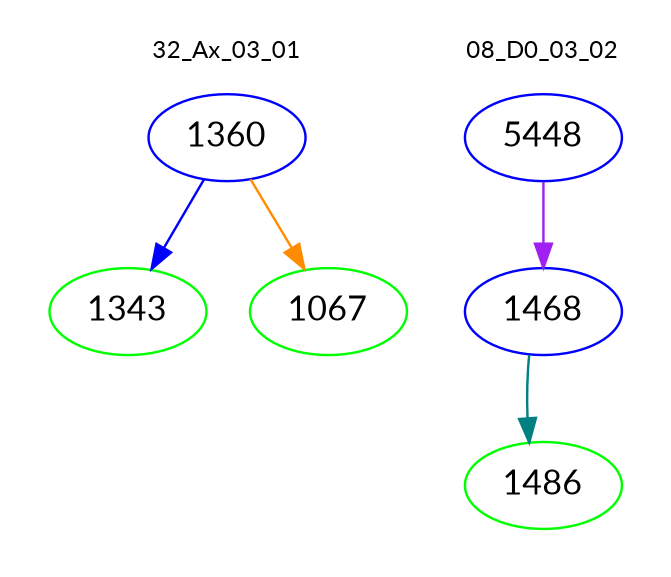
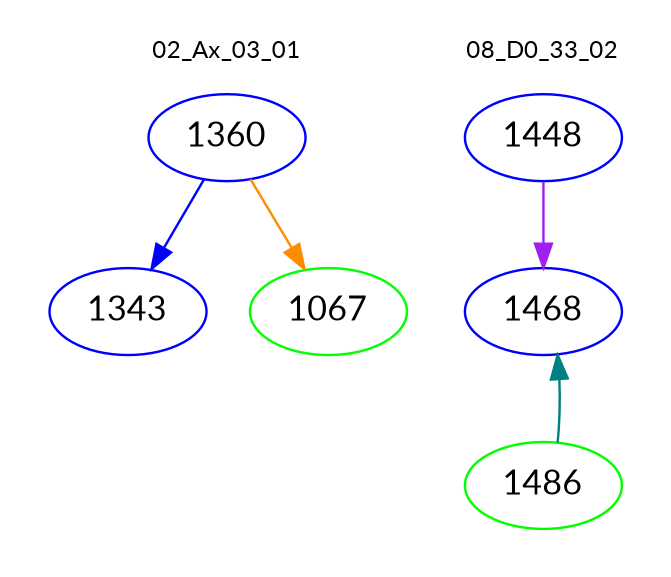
cluster "32_Ax_03_01": label "32_Ax_03_01" -> "02_Ax_03_01"
cluster "08_D0_03_02": label "08_D0_03_02" -> "08_D0_33_02"
node "5448": label "5448" -> "1448"
node "1343": color green -> blue
edge "1468" -> "1486": reversed
